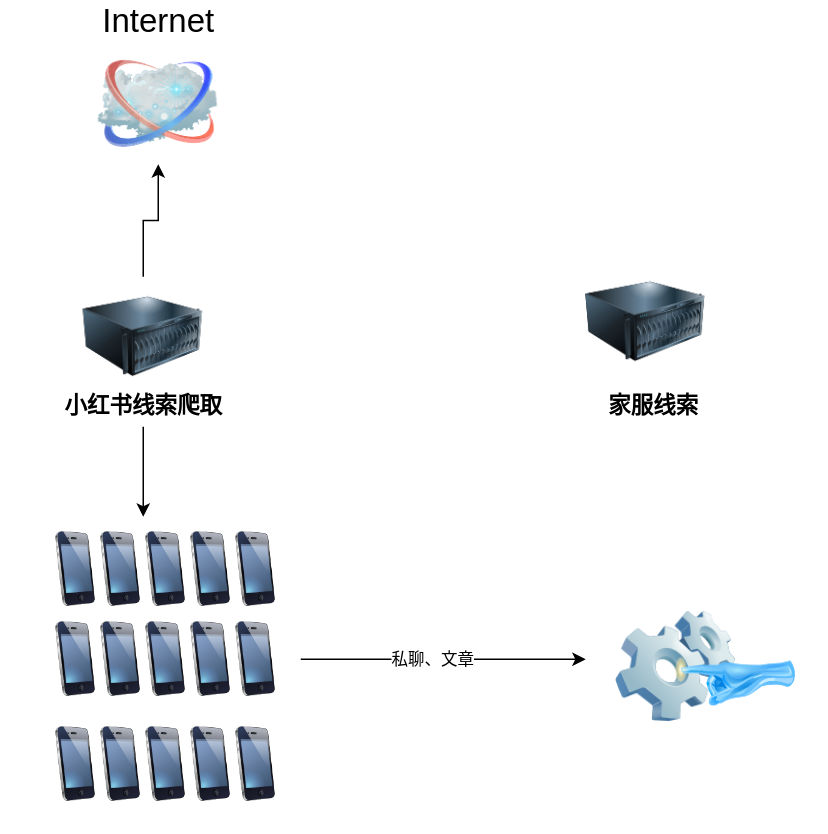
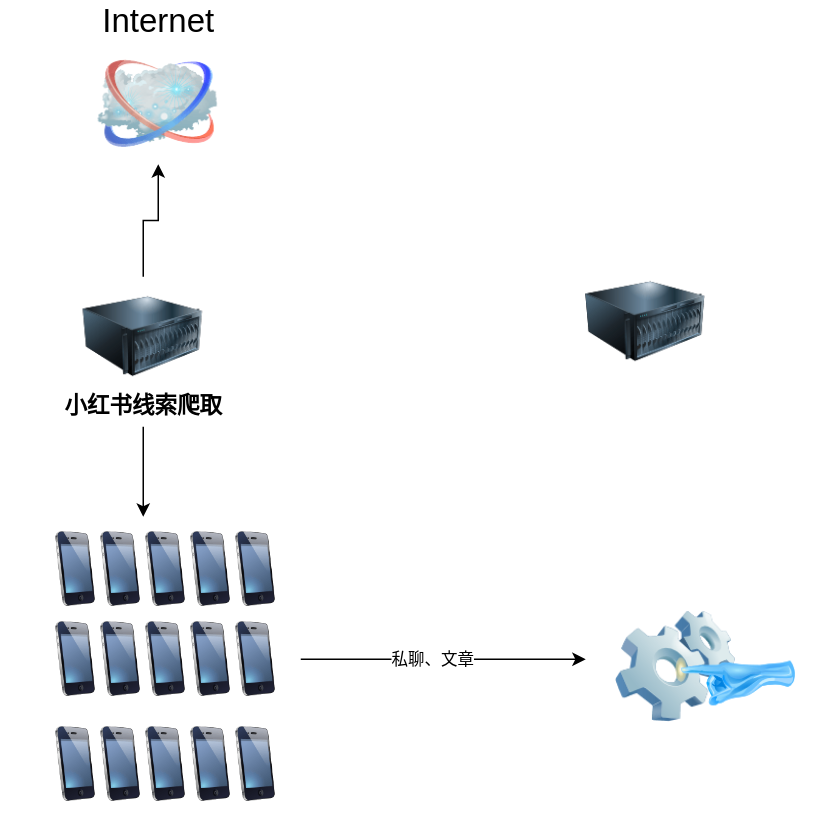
node "家服线索": removed
